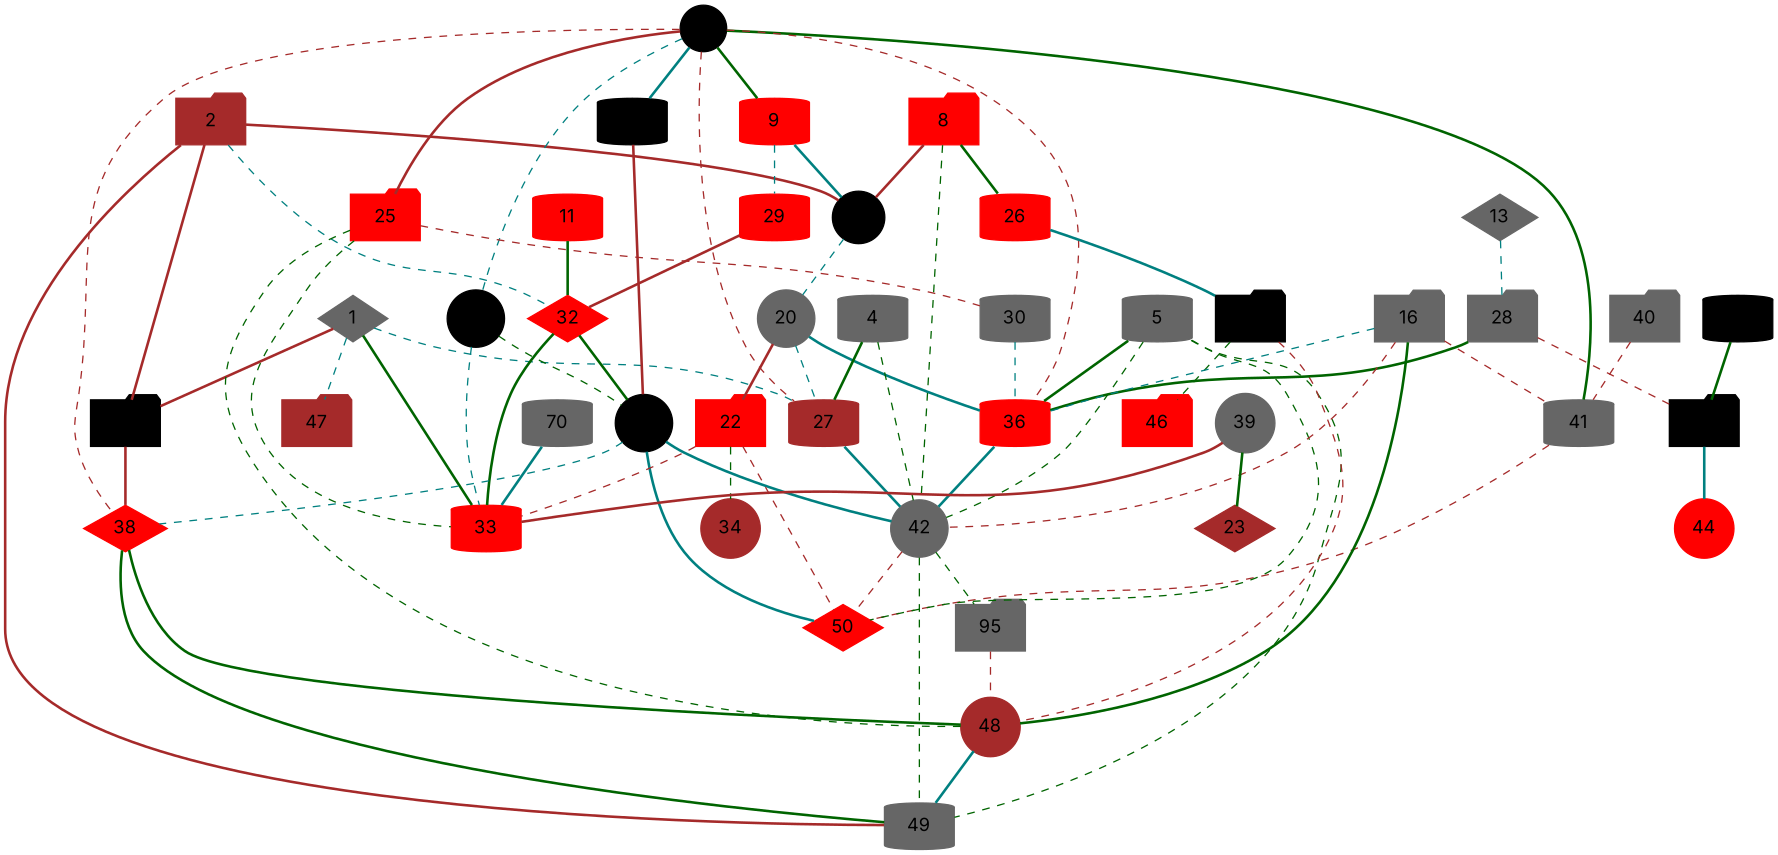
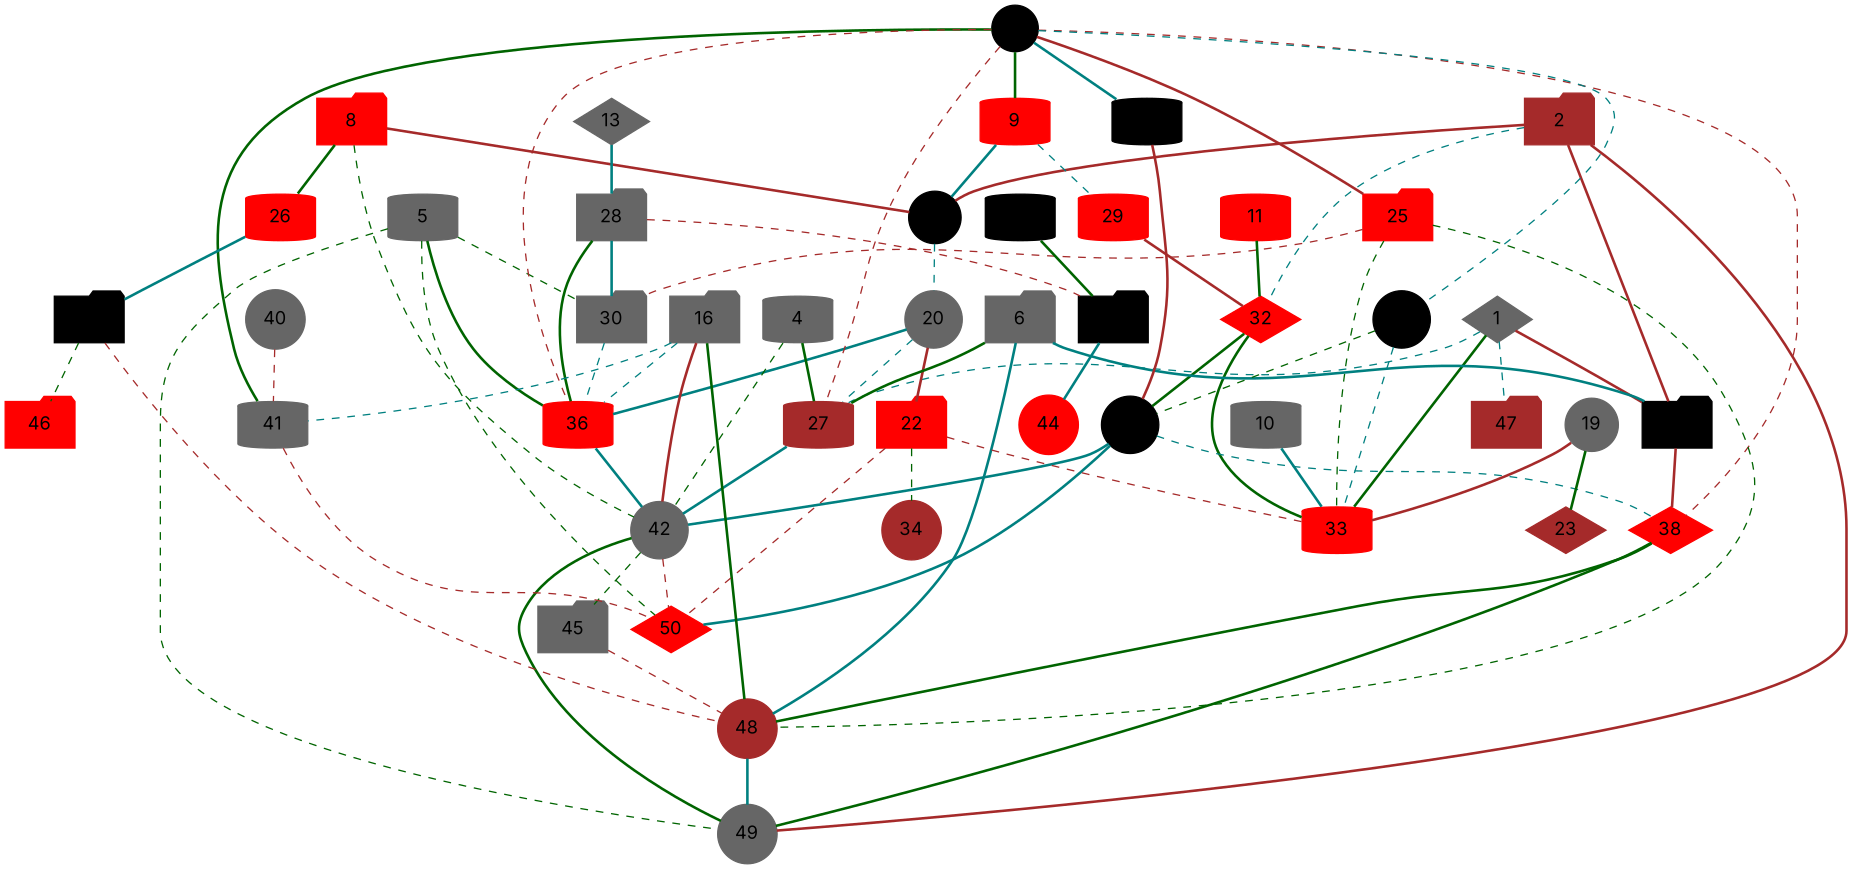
edge "28" -- "30": added
edge "13" -- "28": style dashed -> bold
node "30": shape cylinder -> folder
node "6": added
node "40": shape folder -> circle
edge "16" -- "41": color brown -> teal
node "70": label "70" -> "10"
node "39": label "39" -> "19"
edge "5" -- "42": now "5" -- "30"
edge "16" -- "42": style dashed -> bold
node "95": label "95" -> "45"
edge "42" -- "49": style dashed -> bold
node "49": shape cylinder -> circle
